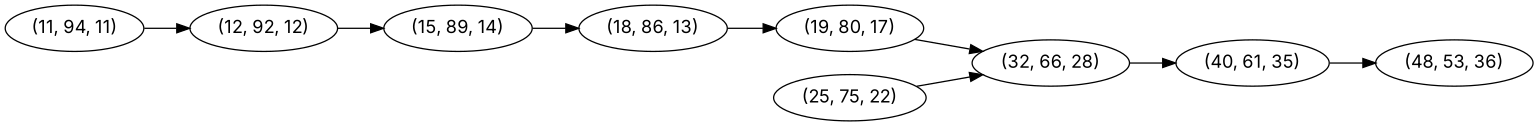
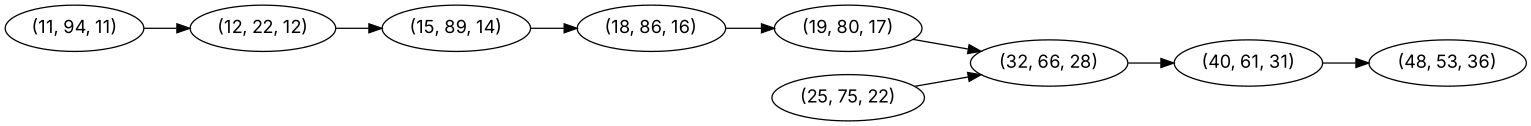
node "(12, 92, 12)": label "(12, 92, 12)" -> "(12, 22, 12)"
node "(18, 86, 13)": label "(18, 86, 13)" -> "(18, 86, 16)"
node "(40, 61, 35)": label "(40, 61, 35)" -> "(40, 61, 31)"
